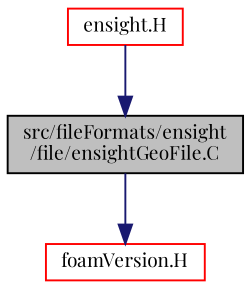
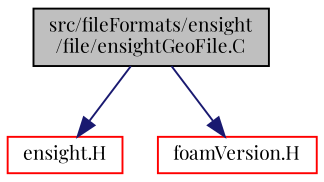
edge "ensight.H" -> "src/fileFormats/ensight /file/ensightGeoFile.C": reversed
